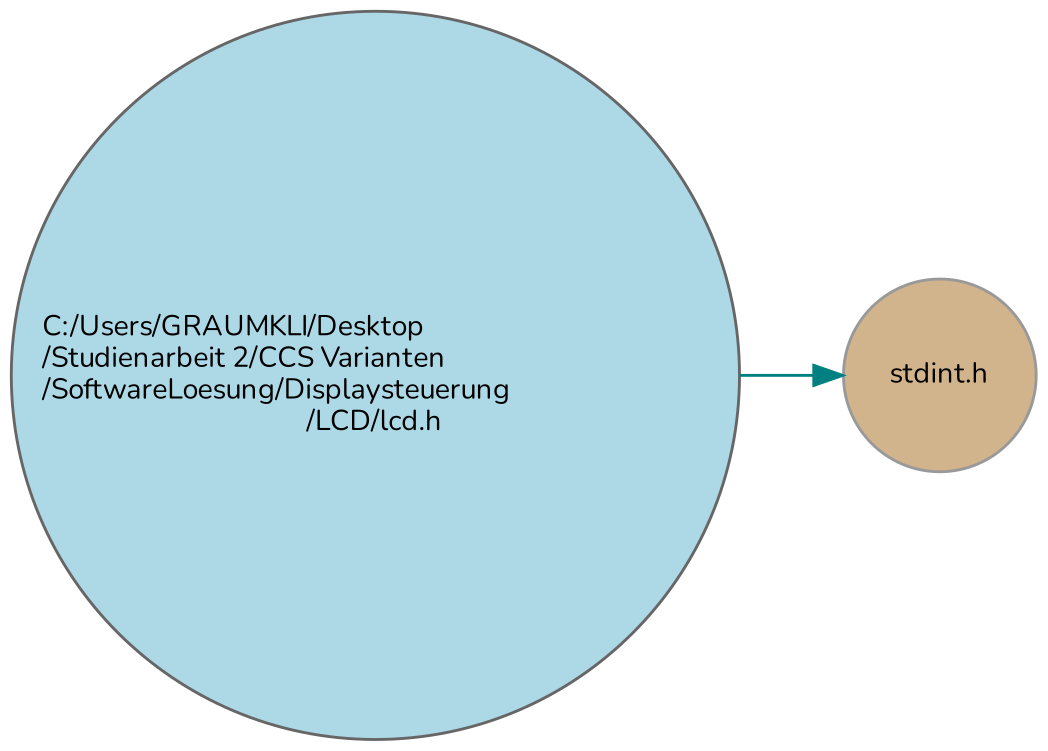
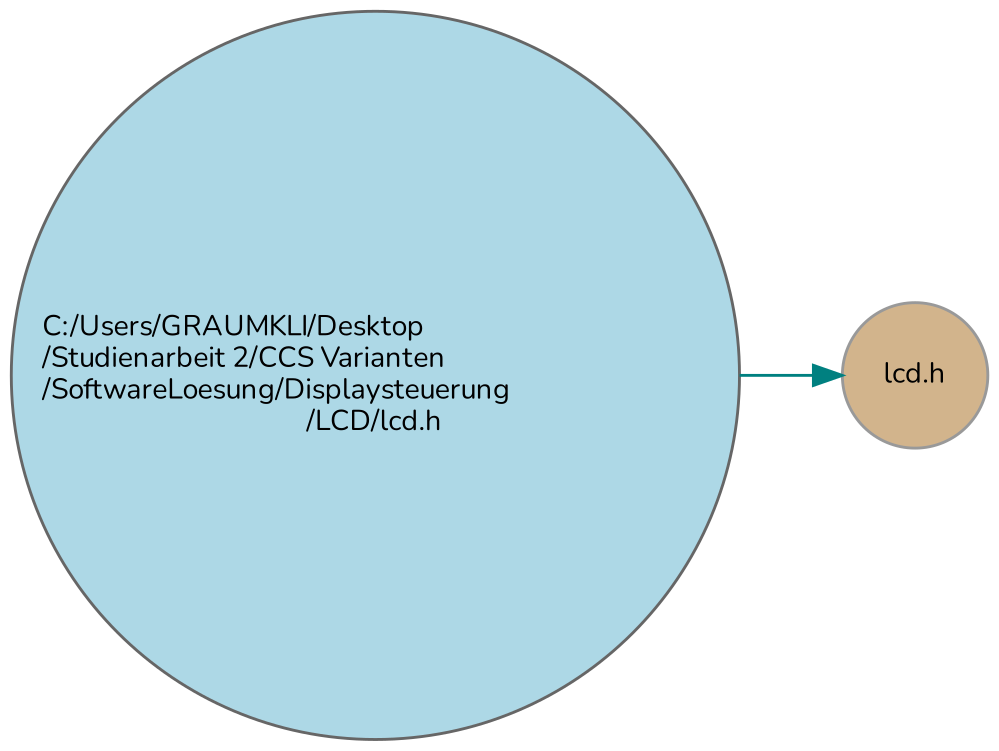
node "stdint.h": label "stdint.h" -> "lcd.h"
